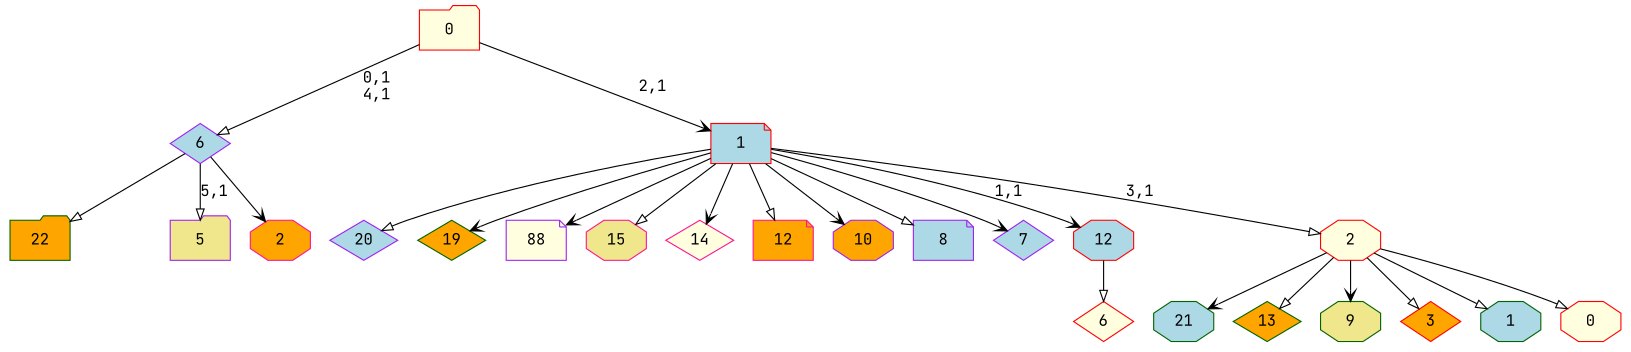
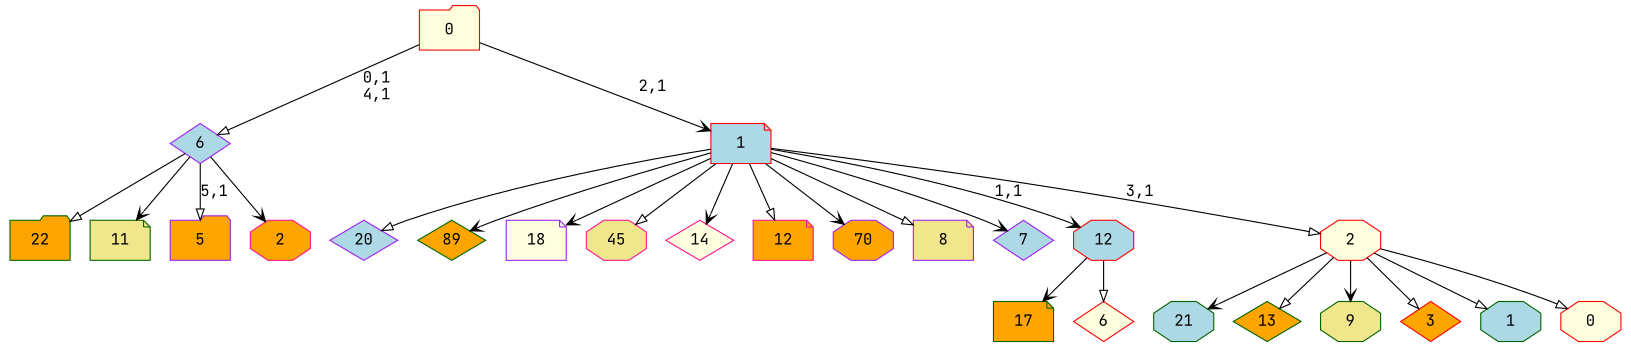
node "11": added
node "5": fillcolor khaki -> orange
node "19": label "19" -> "89"
node "88": label "88" -> "18"
node "15": label "15" -> "45"
node "10": label "10" -> "70"
node "8": fillcolor lightblue -> khaki
node "17": added
